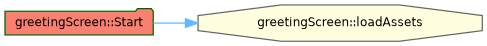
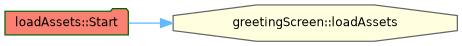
node "greetingScreen::Start": label "greetingScreen::Start" -> "loadAssets::Start"
